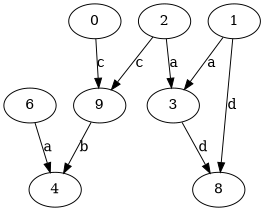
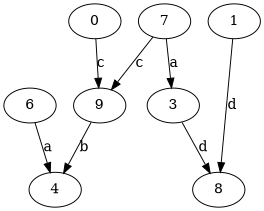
node "2": label "2" -> "7"
edge "1" -> "3": removed, label "a"
